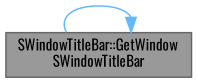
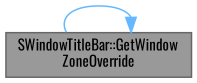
node "SWindowTitleBar::GetWindow SWindowTitleBar": label "SWindowTitleBar::GetWindow SWindowTitleBar" -> "SWindowTitleBar::GetWindow ZoneOverride"
